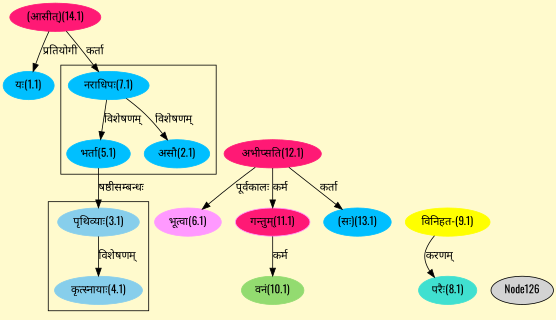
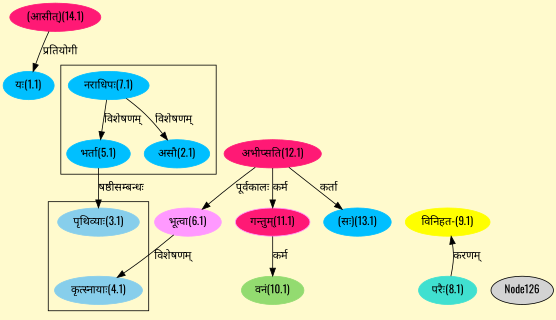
edge "(आसीत्)(14.1)" -> "नराधिपः(7.1)": removed, label "कर्ता"
edge "पृथिव्याः(3.1)" -> "कृत्स्नायाः(4.1)": now "भूत्वा(6.1)" -> "कृत्स्नायाः(4.1)"
edge "विनिहत-(9.1)" -> "परैः(8.1)": reversed
